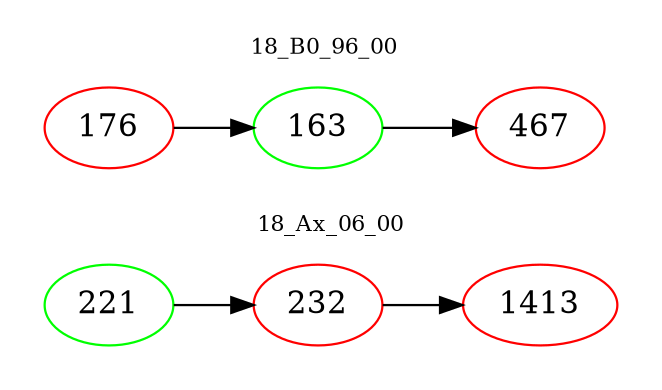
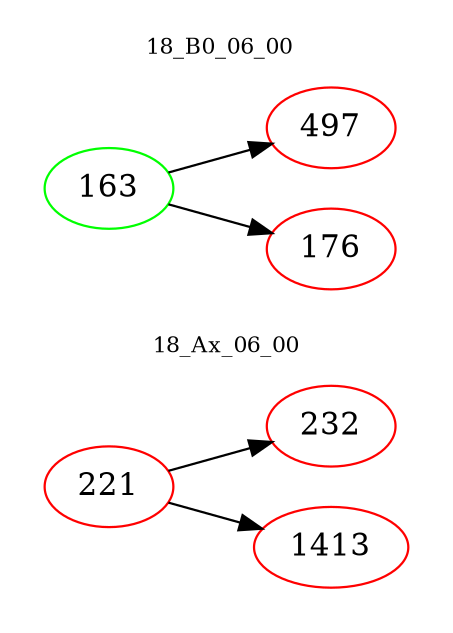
cluster "18_B0_96_00": label "18_B0_96_00" -> "18_B0_06_00"
edge "176" -> "163": reversed
node "467": label "467" -> "497"
node "221": color green -> red
edge "232" -> "1413": now "221" -> "1413"
